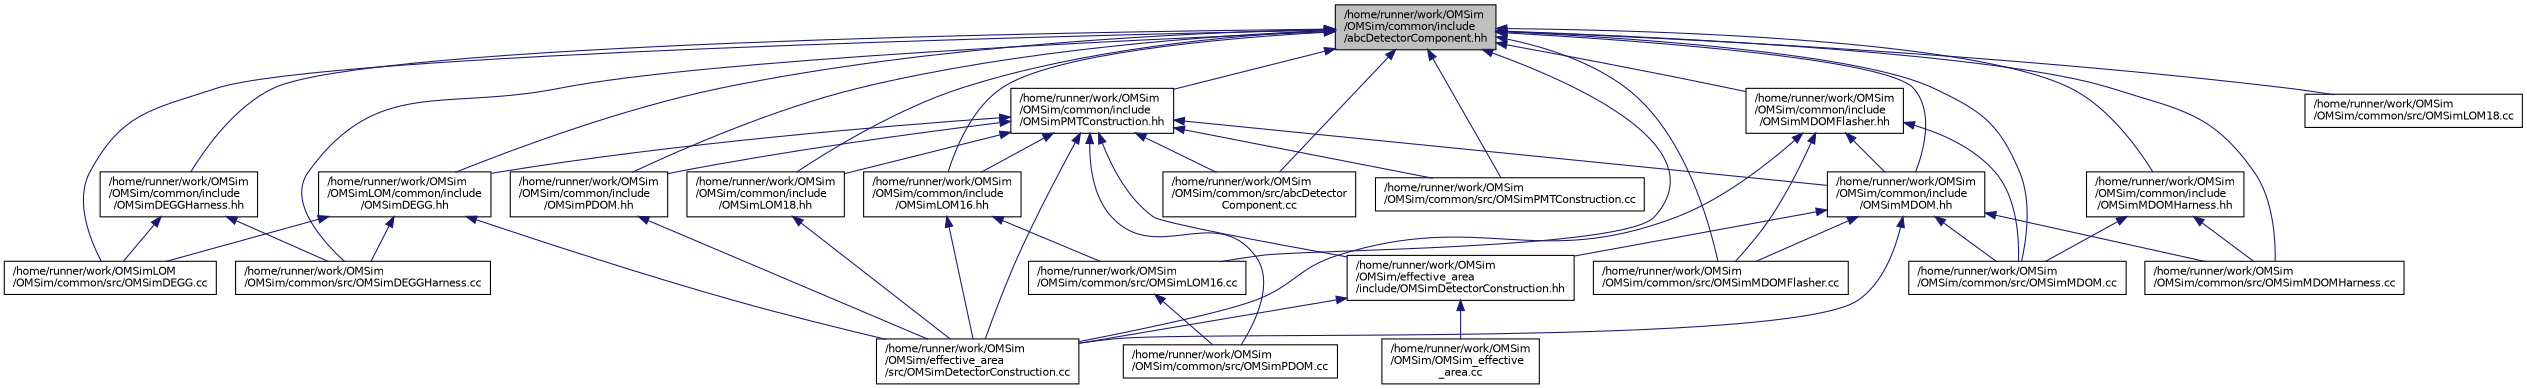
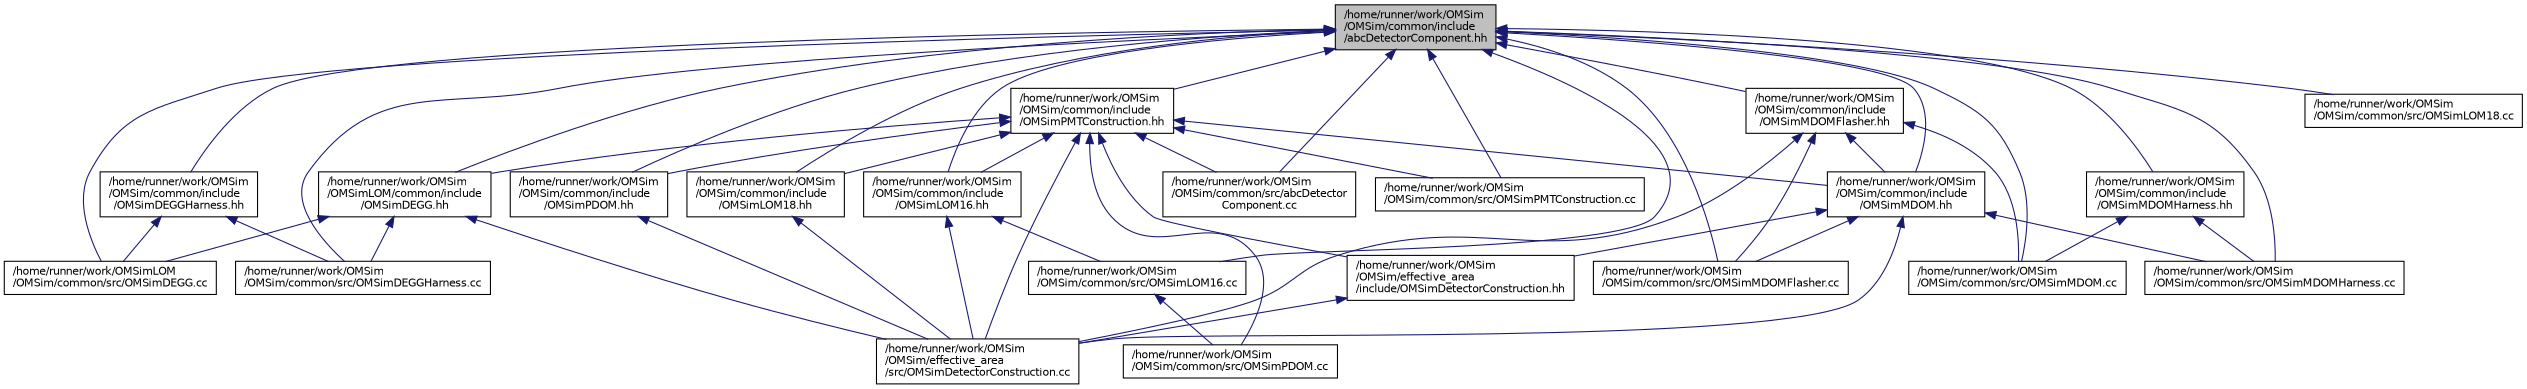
edge "/home/runner/work/OMSim /OMSim/common/src/OMSimMDOM.cc" -> "/home/runner/work/OMSim /OMSim/common/include /OMSimMDOM.hh": removed
node "/home/runner/work/OMSim /OMSim/OMSim_effective _area.cc": removed
